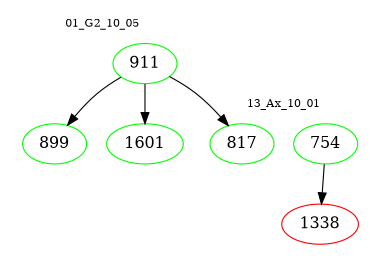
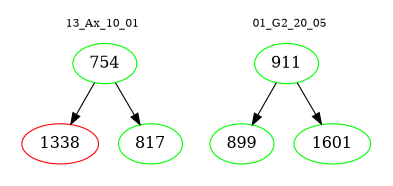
cluster "01_G2_10_05": label "01_G2_10_05" -> "01_G2_20_05"
edge "911" -> "817": now "754" -> "817"
